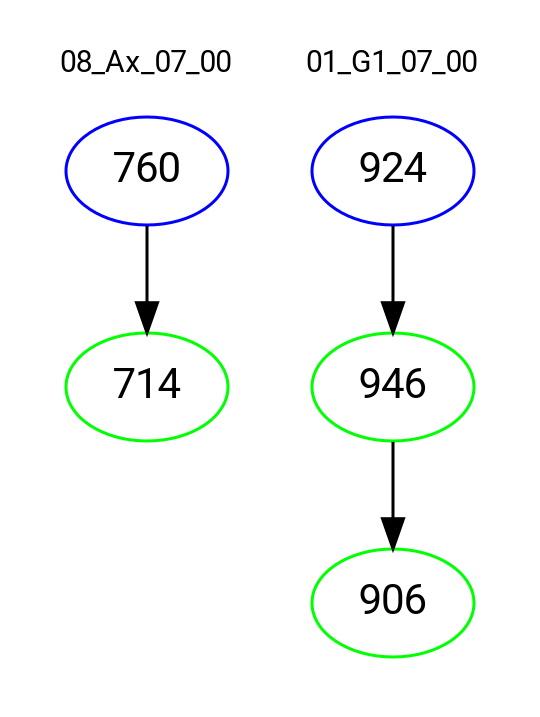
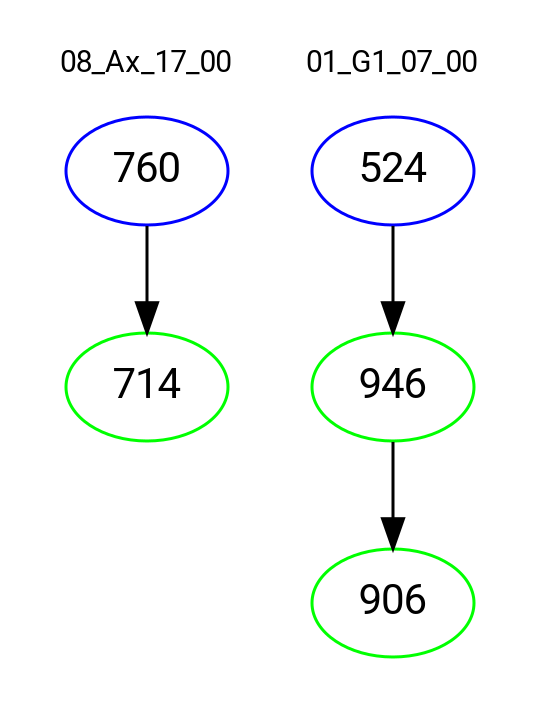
cluster "08_Ax_07_00": label "08_Ax_07_00" -> "08_Ax_17_00"
node "924": label "924" -> "524"
